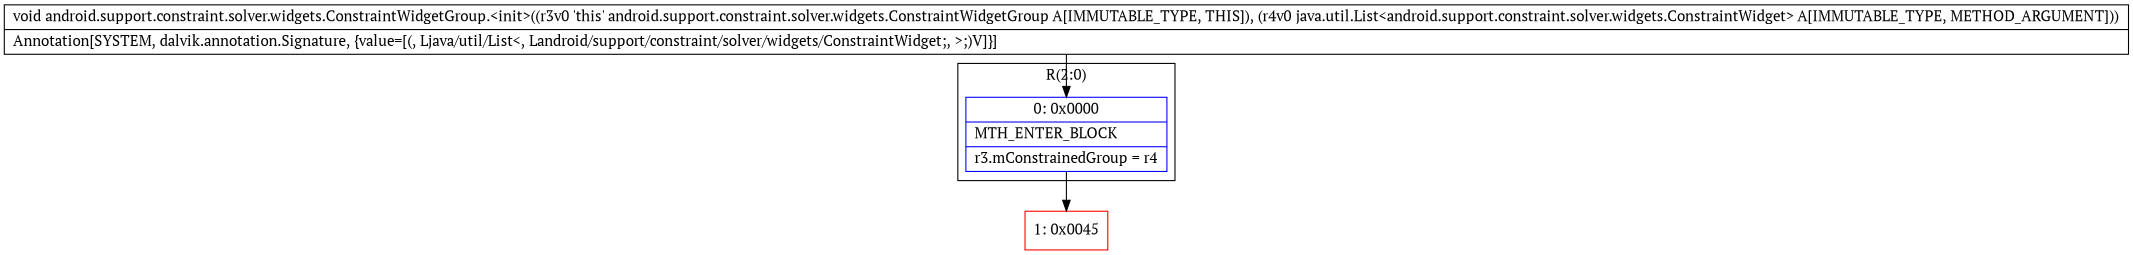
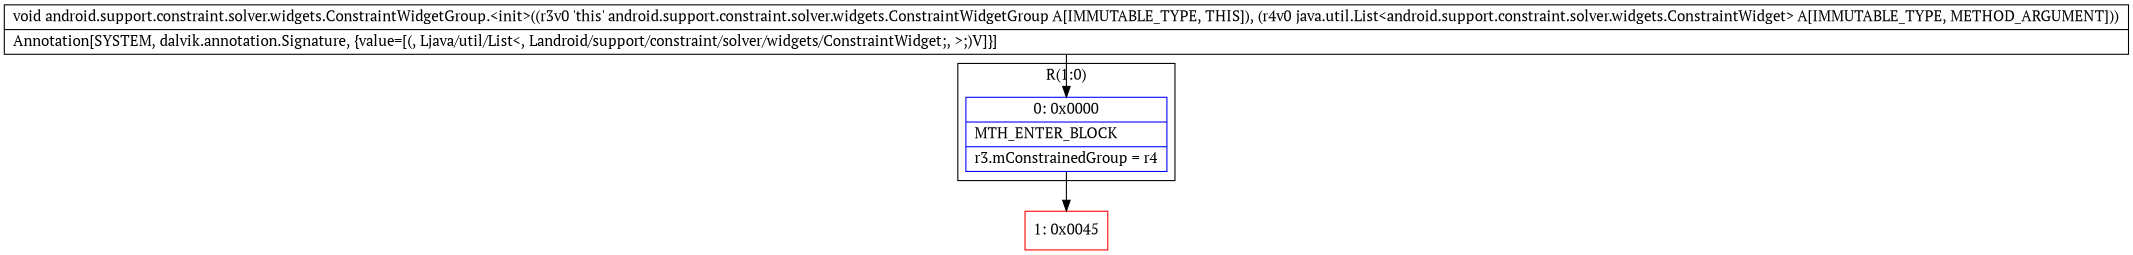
cluster "R(2:0)": label "R(2:0)" -> "R(1:0)"
